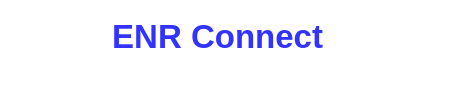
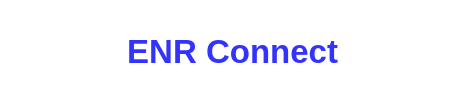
node "ENR Connect": moved (218, 38) -> (233, 53)
